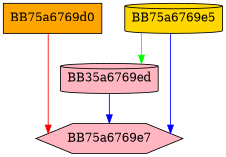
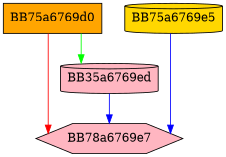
edge "BB75a6769e5" -> "BB35a6769ed": now "BB75a6769d0" -> "BB35a6769ed"
node "BB75a6769e7": label "BB75a6769e7" -> "BB78a6769e7"
